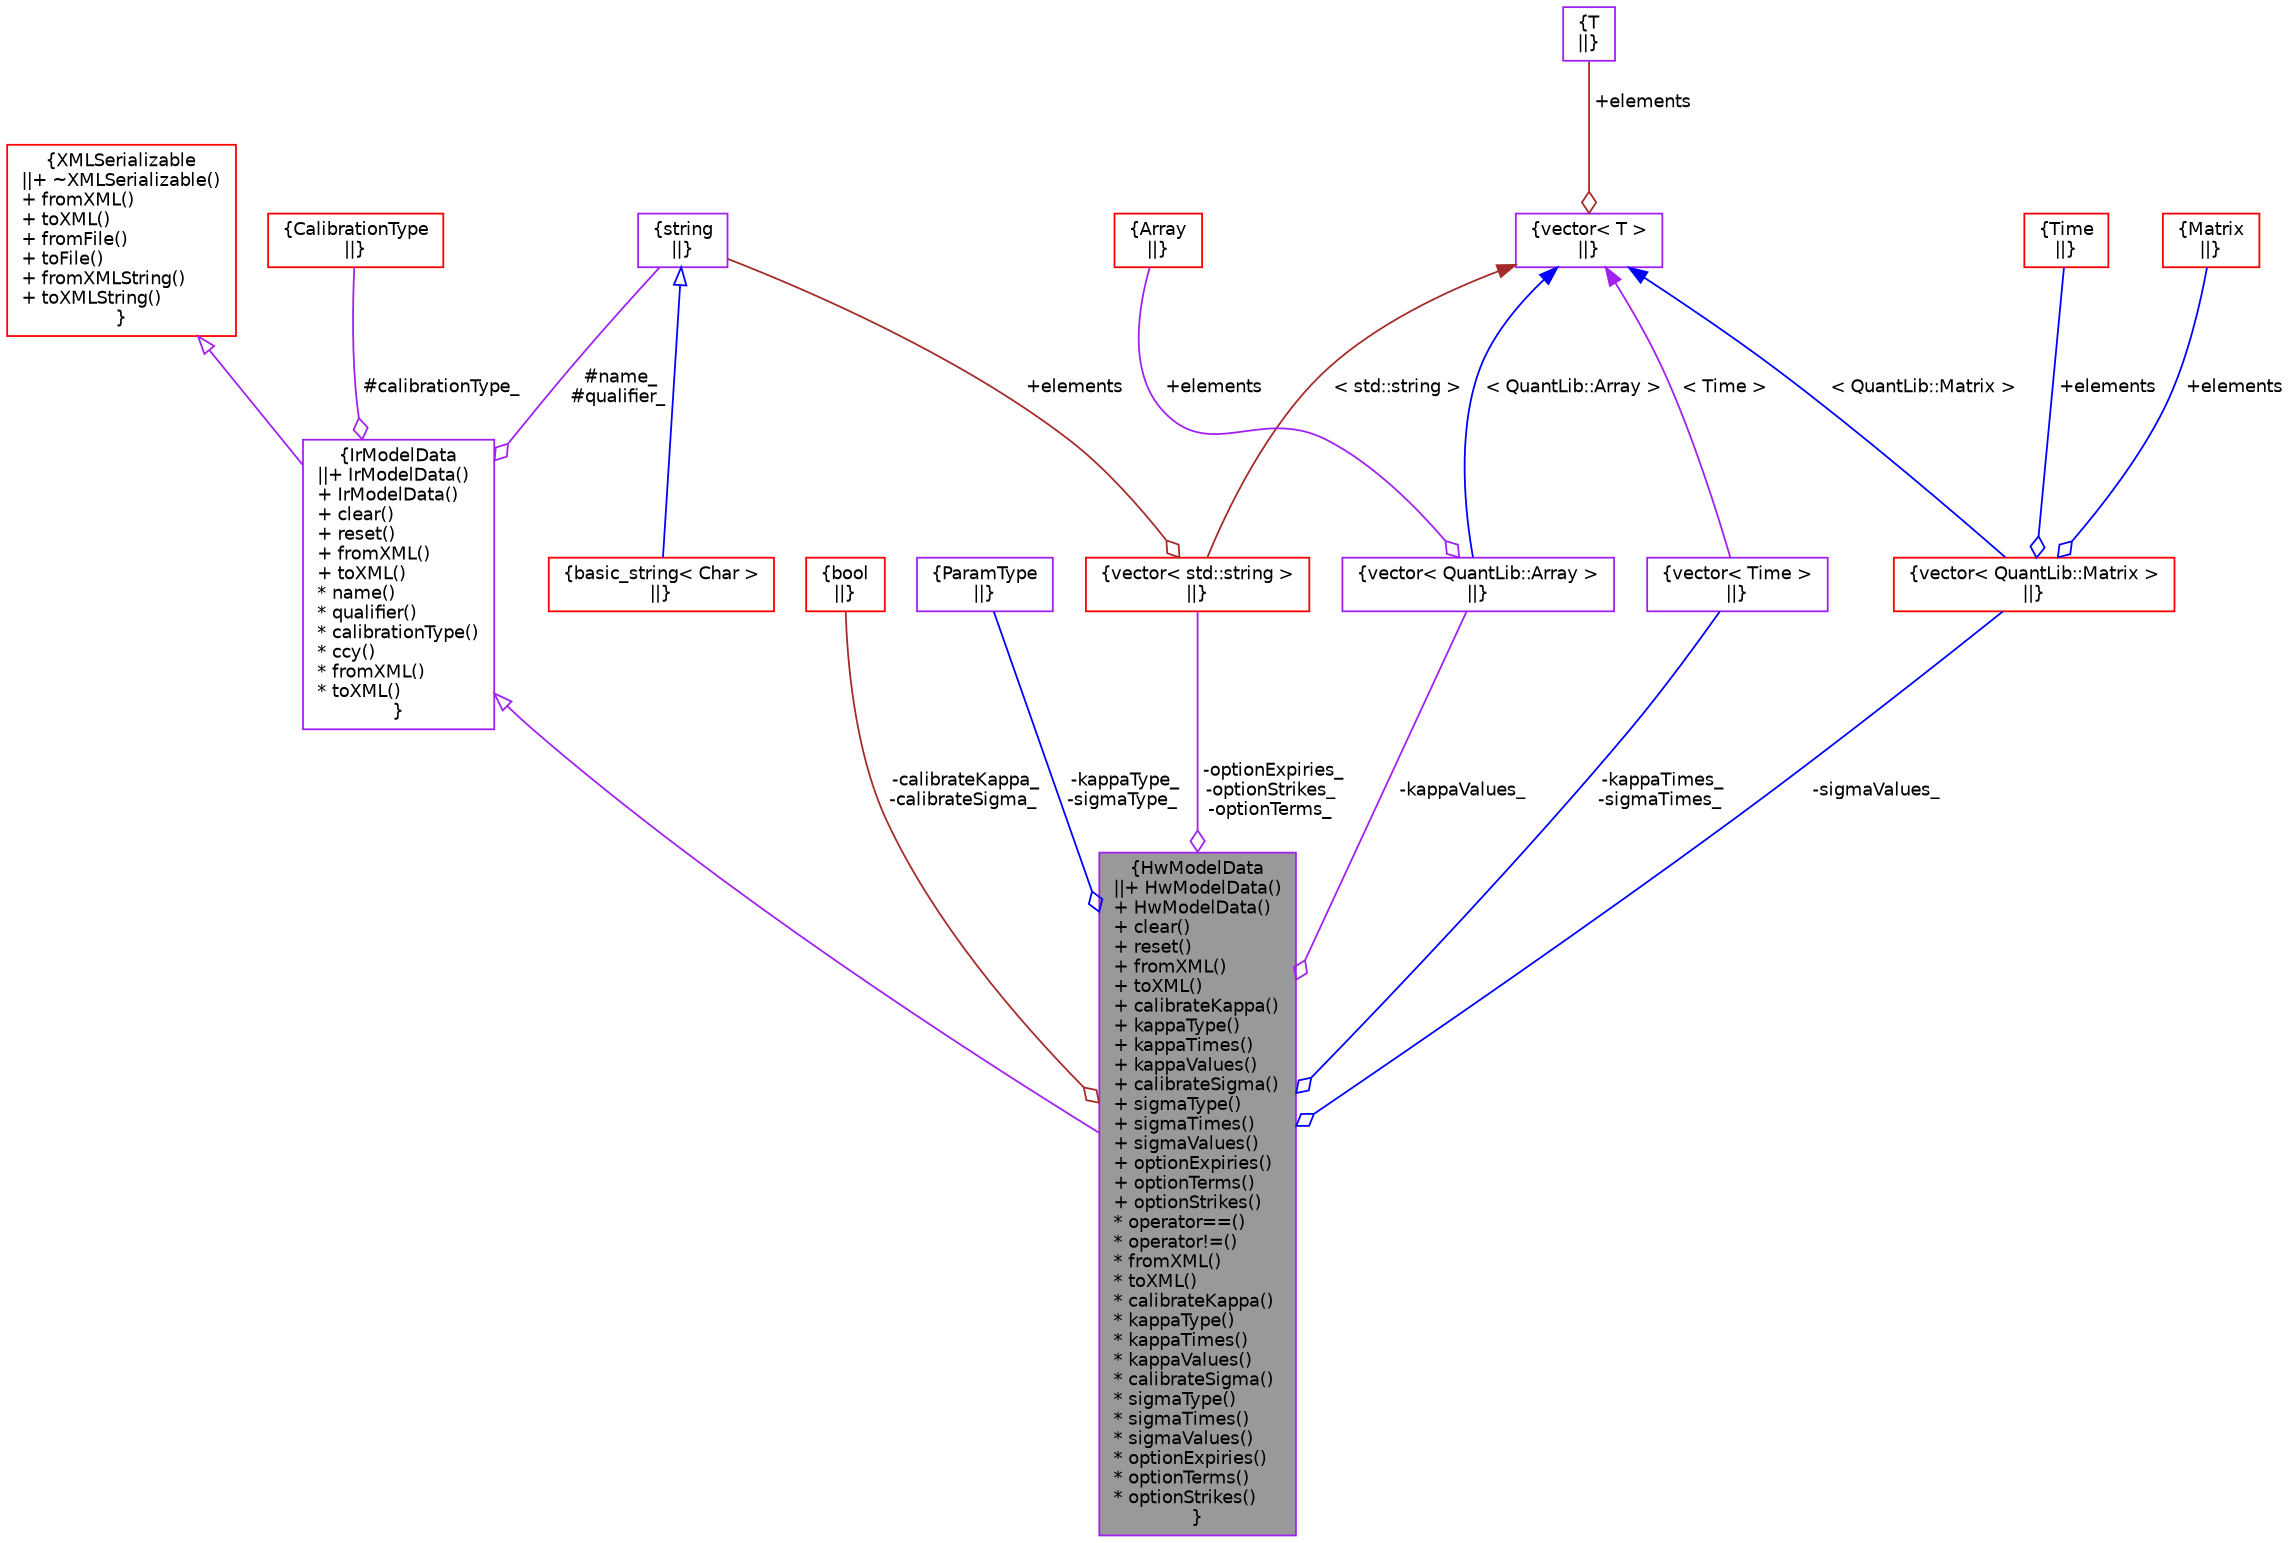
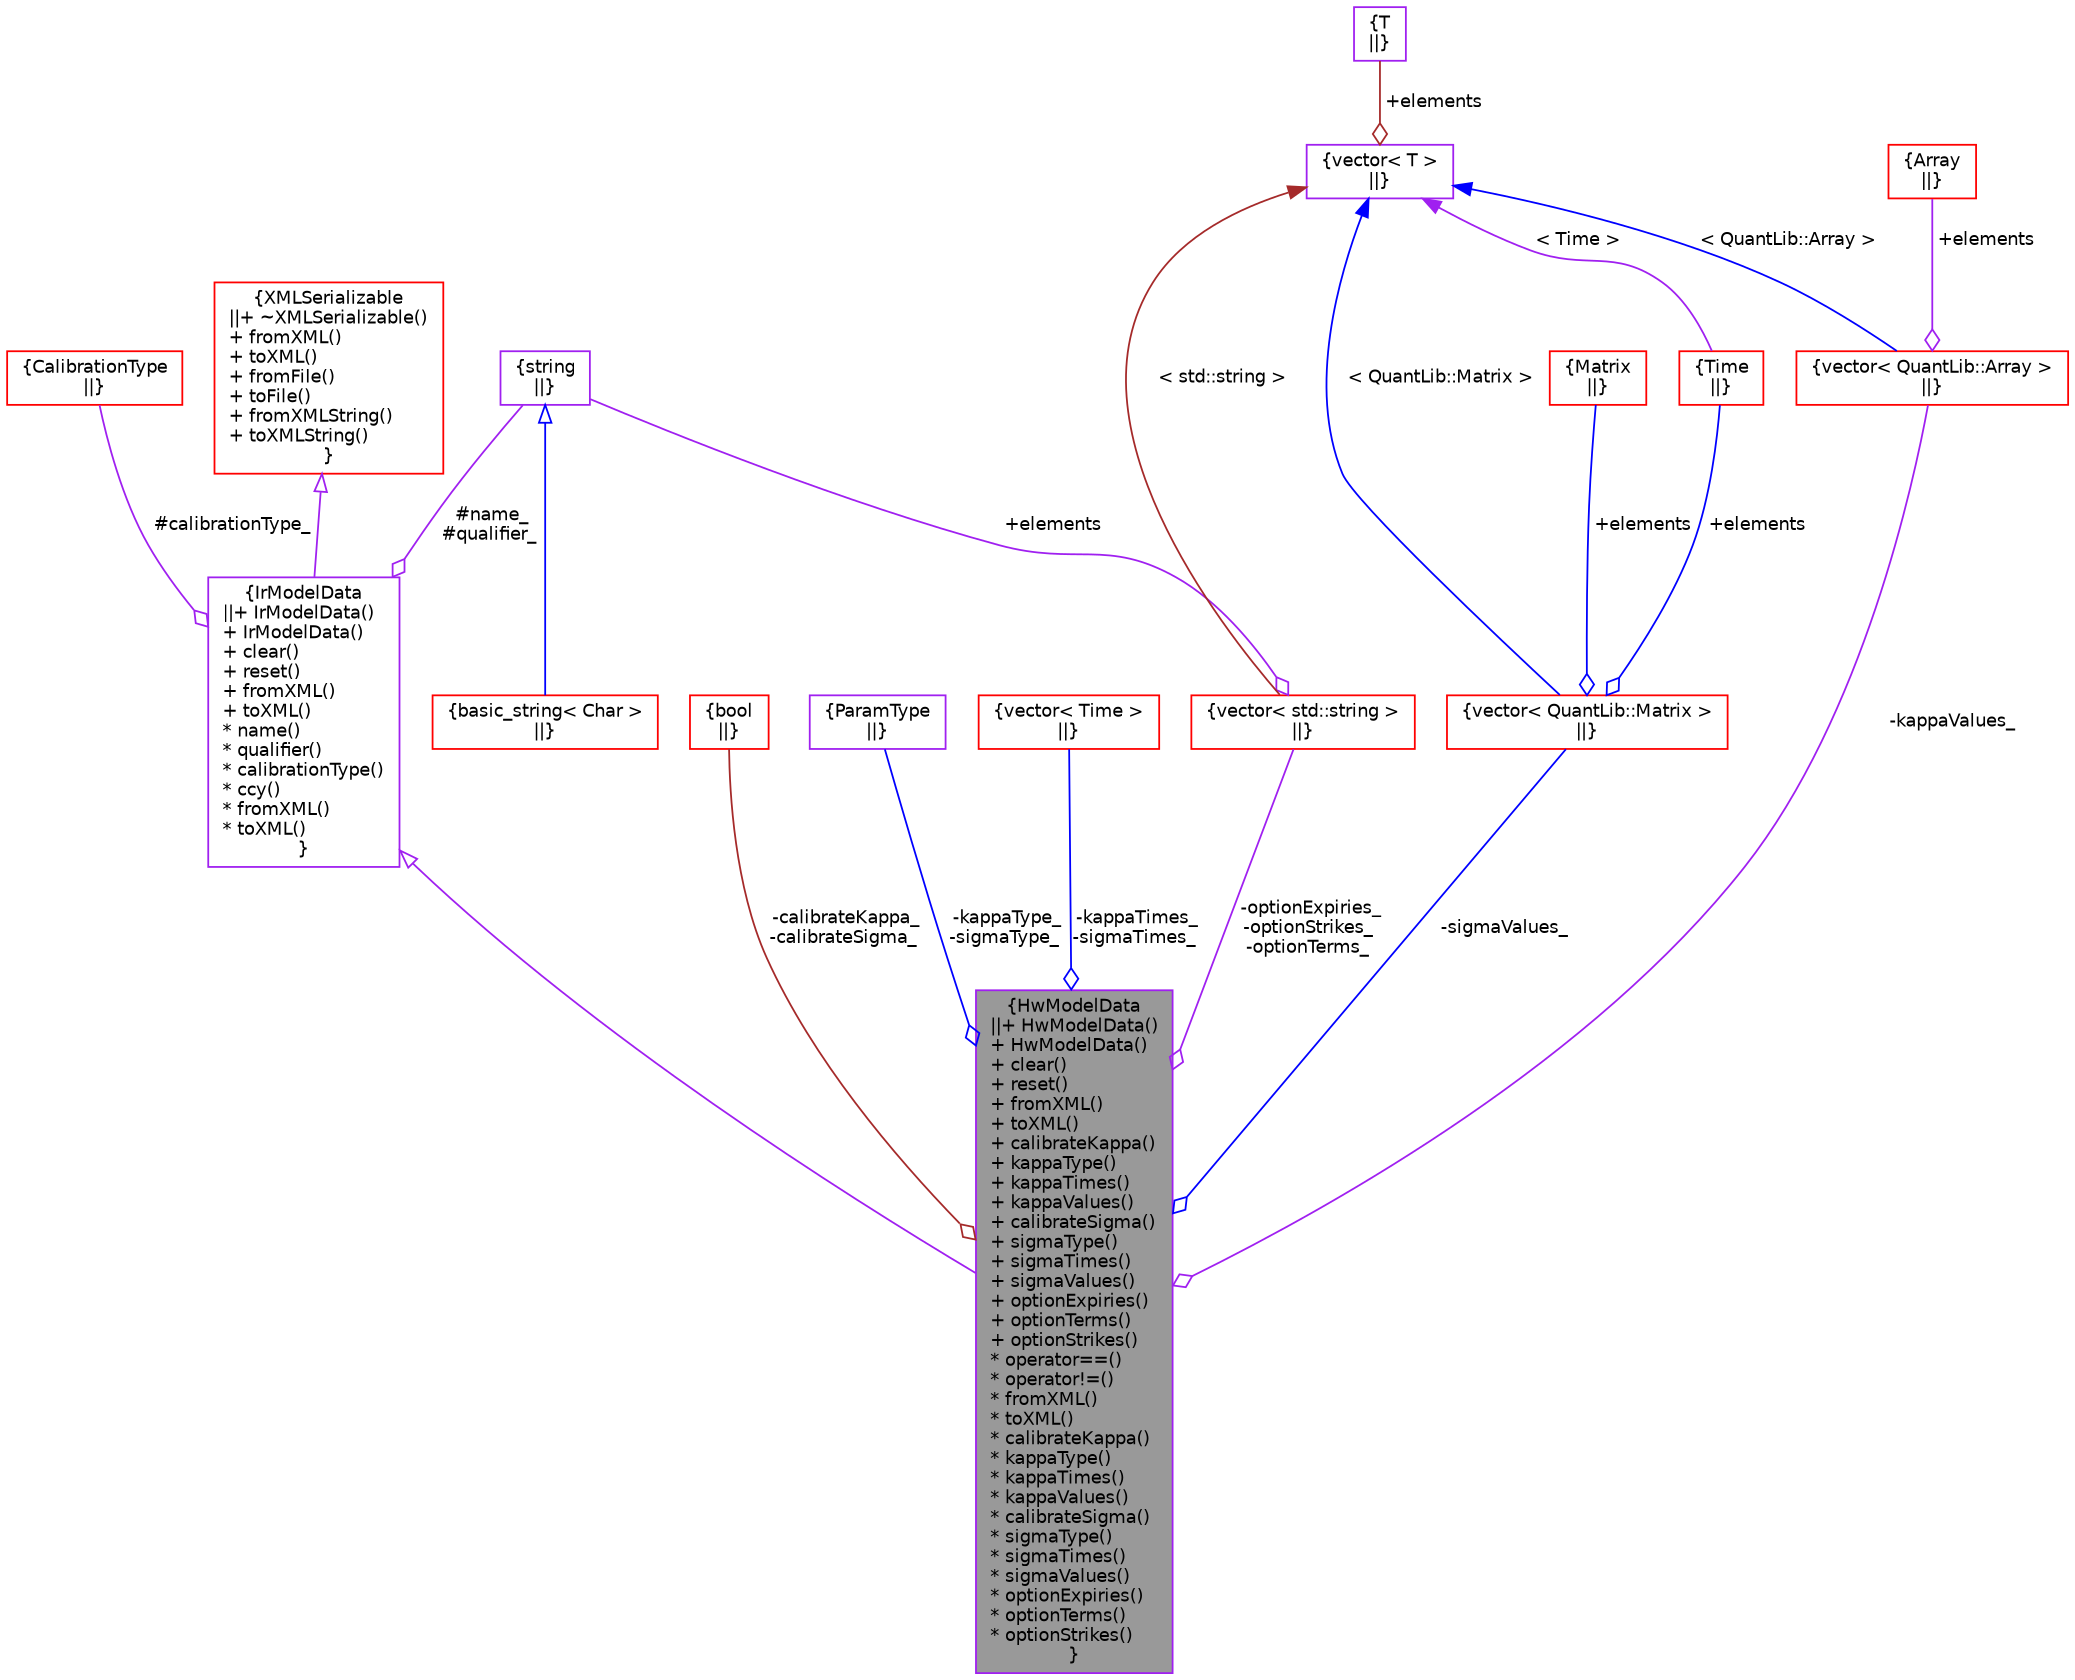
edge "{string ||}" -> "{vector< std::string > ||}": color brown -> purple
edge "{vector< Time > ||}" -> "{vector< T > ||}": now "{Time ||}" -> "{vector< T > ||}"
node "{vector< QuantLib::Array > ||}": color purple -> red
node "{vector< Time > ||}": color purple -> red
